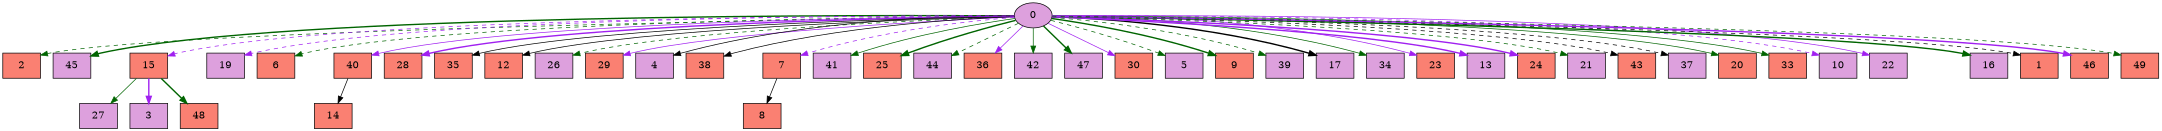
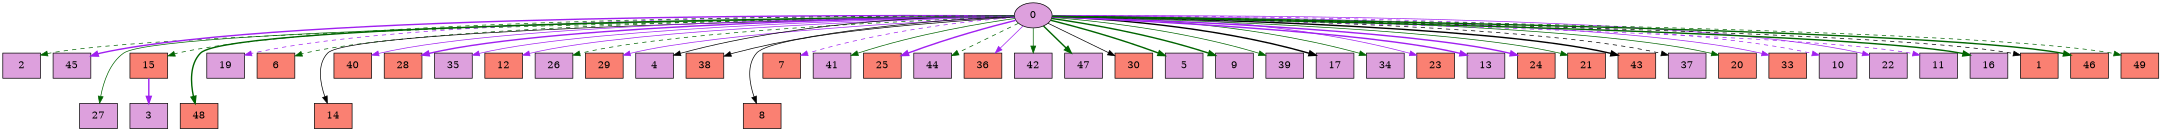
edge "0" -> "15": color purple -> darkgreen
edge "0" -> "33": color darkgreen -> purple
edge "0" -> "43": style dashed -> bold
edge "0" -> "45": color darkgreen -> purple
edge "0" -> "35": color black -> purple
edge "0" -> "21": style dashed -> solid
edge "0" -> "46": color purple -> darkgreen
edge "0" -> "12": color black -> purple
edge "0" -> "39": style dashed -> solid
edge "0" -> "25": color darkgreen -> purple
edge "0" -> "5": style dashed -> bold
edge "0" -> "30": color purple -> black
node "2": fillcolor salmon -> plum
node "35": fillcolor salmon -> plum
node "9": fillcolor salmon -> plum
node "21": fillcolor plum -> salmon
node "11": added
edge "15" -> "27": now "0" -> "27"
edge "15" -> "48": now "0" -> "48"
edge "40" -> "14": now "0" -> "14"
edge "7" -> "8": now "0" -> "8"
